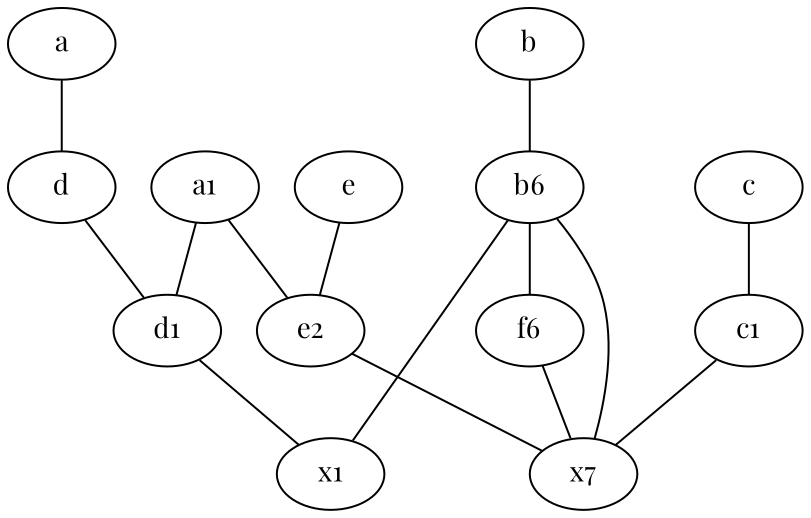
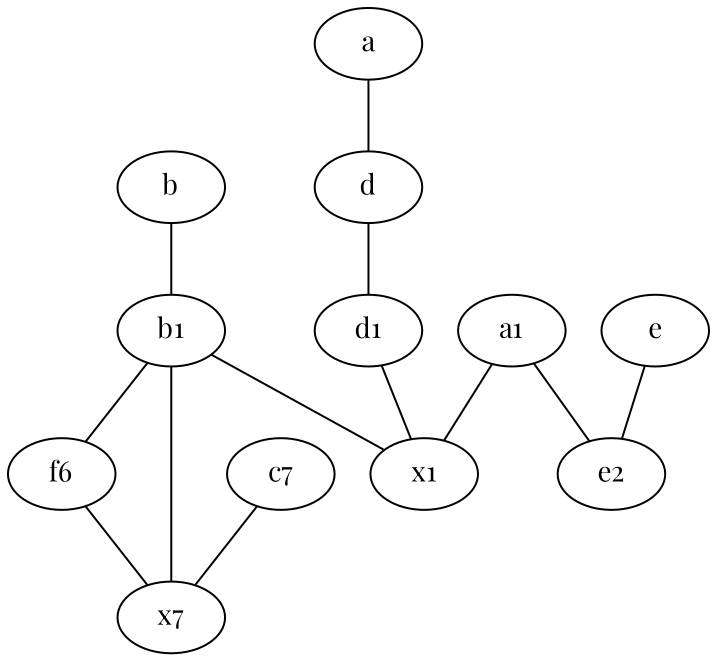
node "b6": label "b6" -> "b1"
node "c": removed
edge "a1" -- "d1": now "a1" -- "x1"
node "c1": label "c1" -> "c7"
edge "e2" -- "x7": removed
